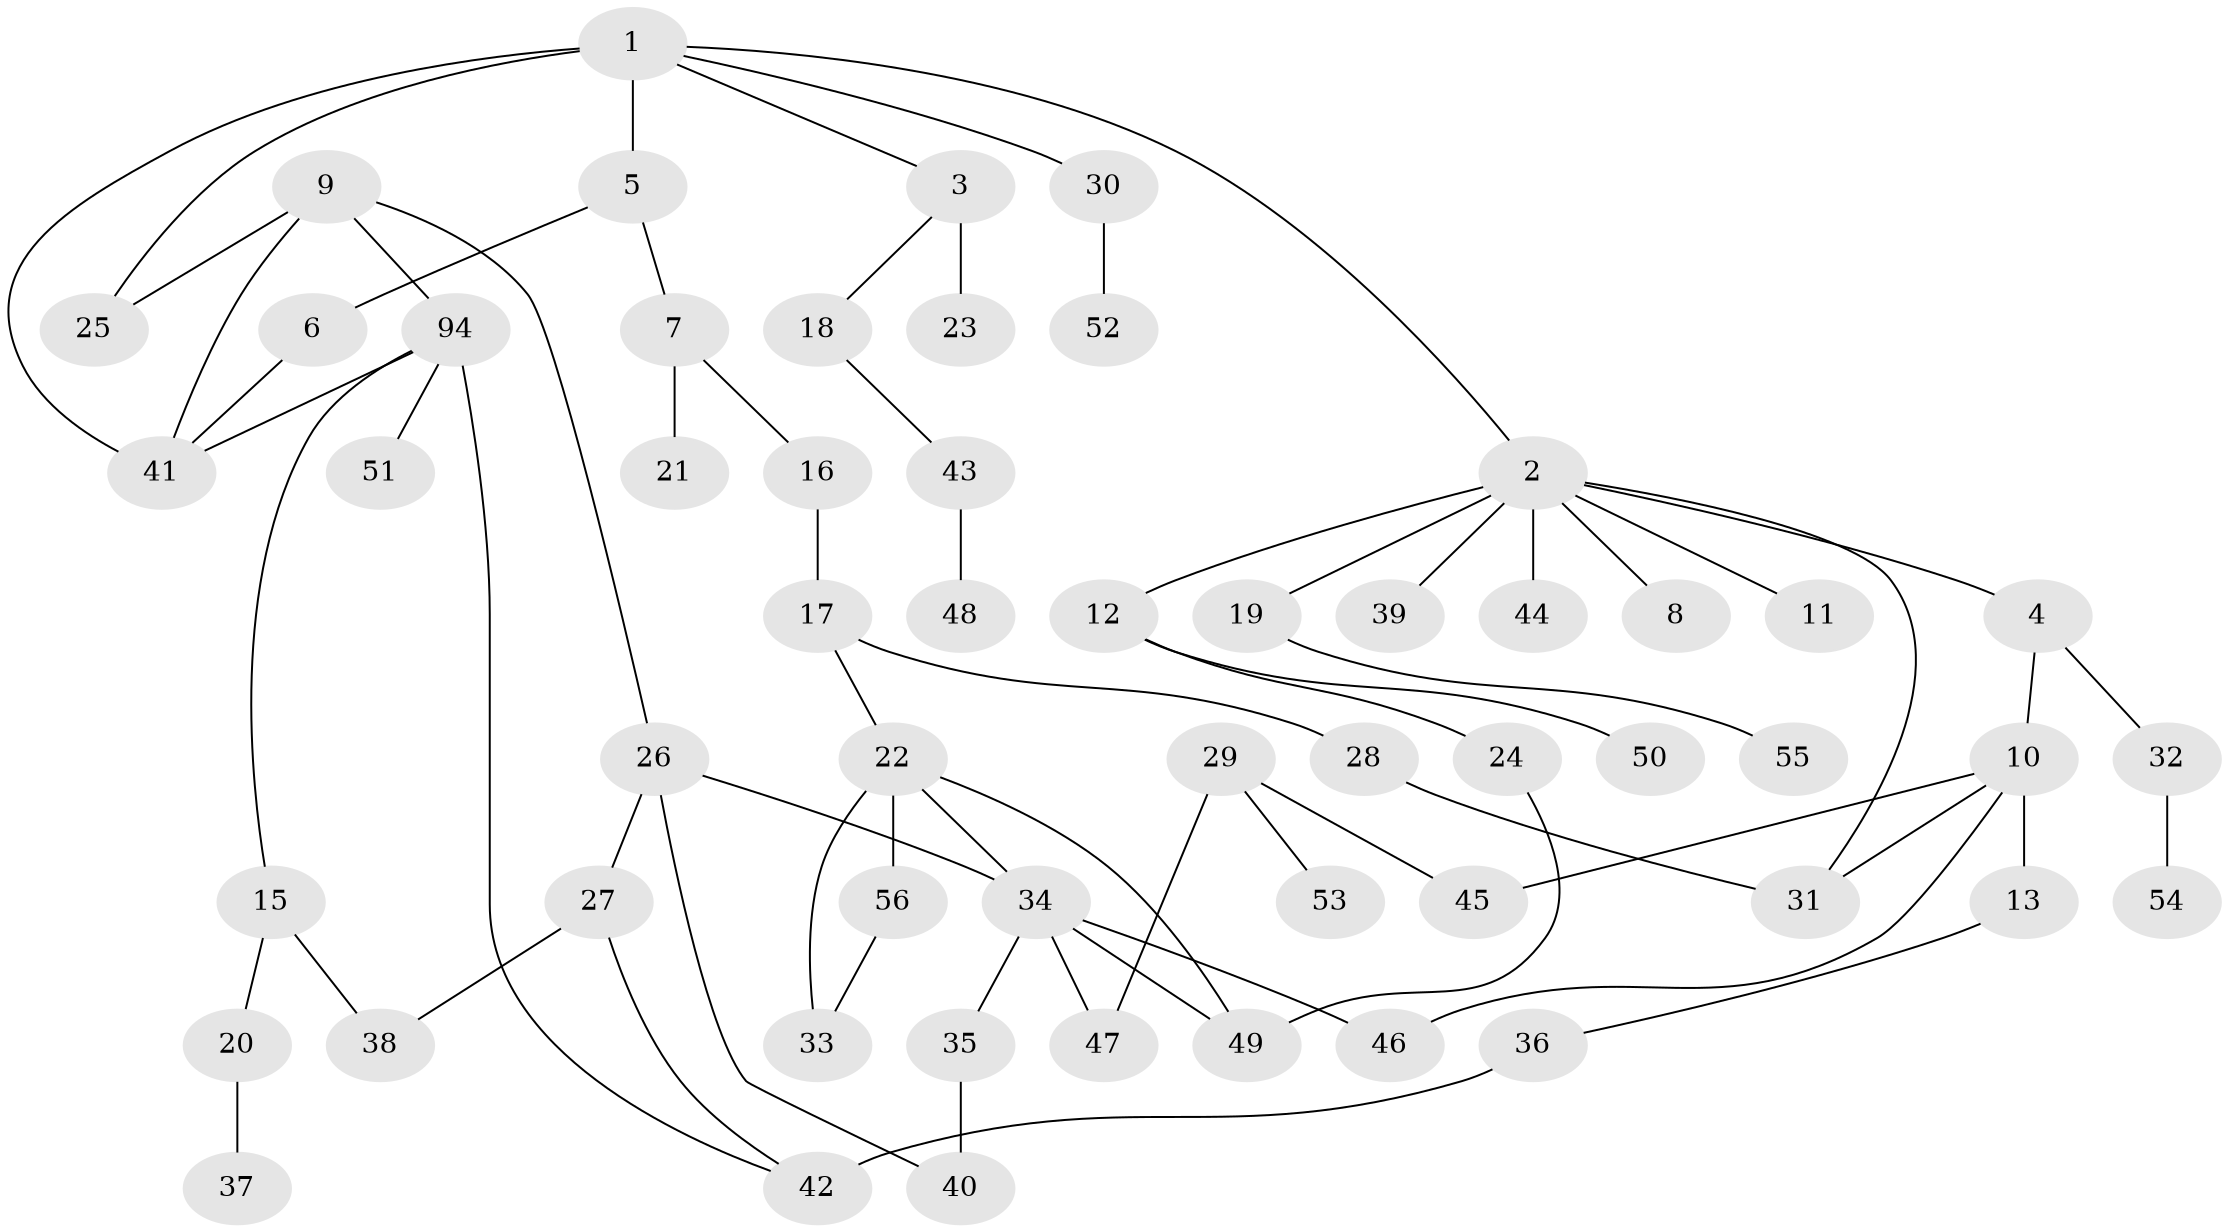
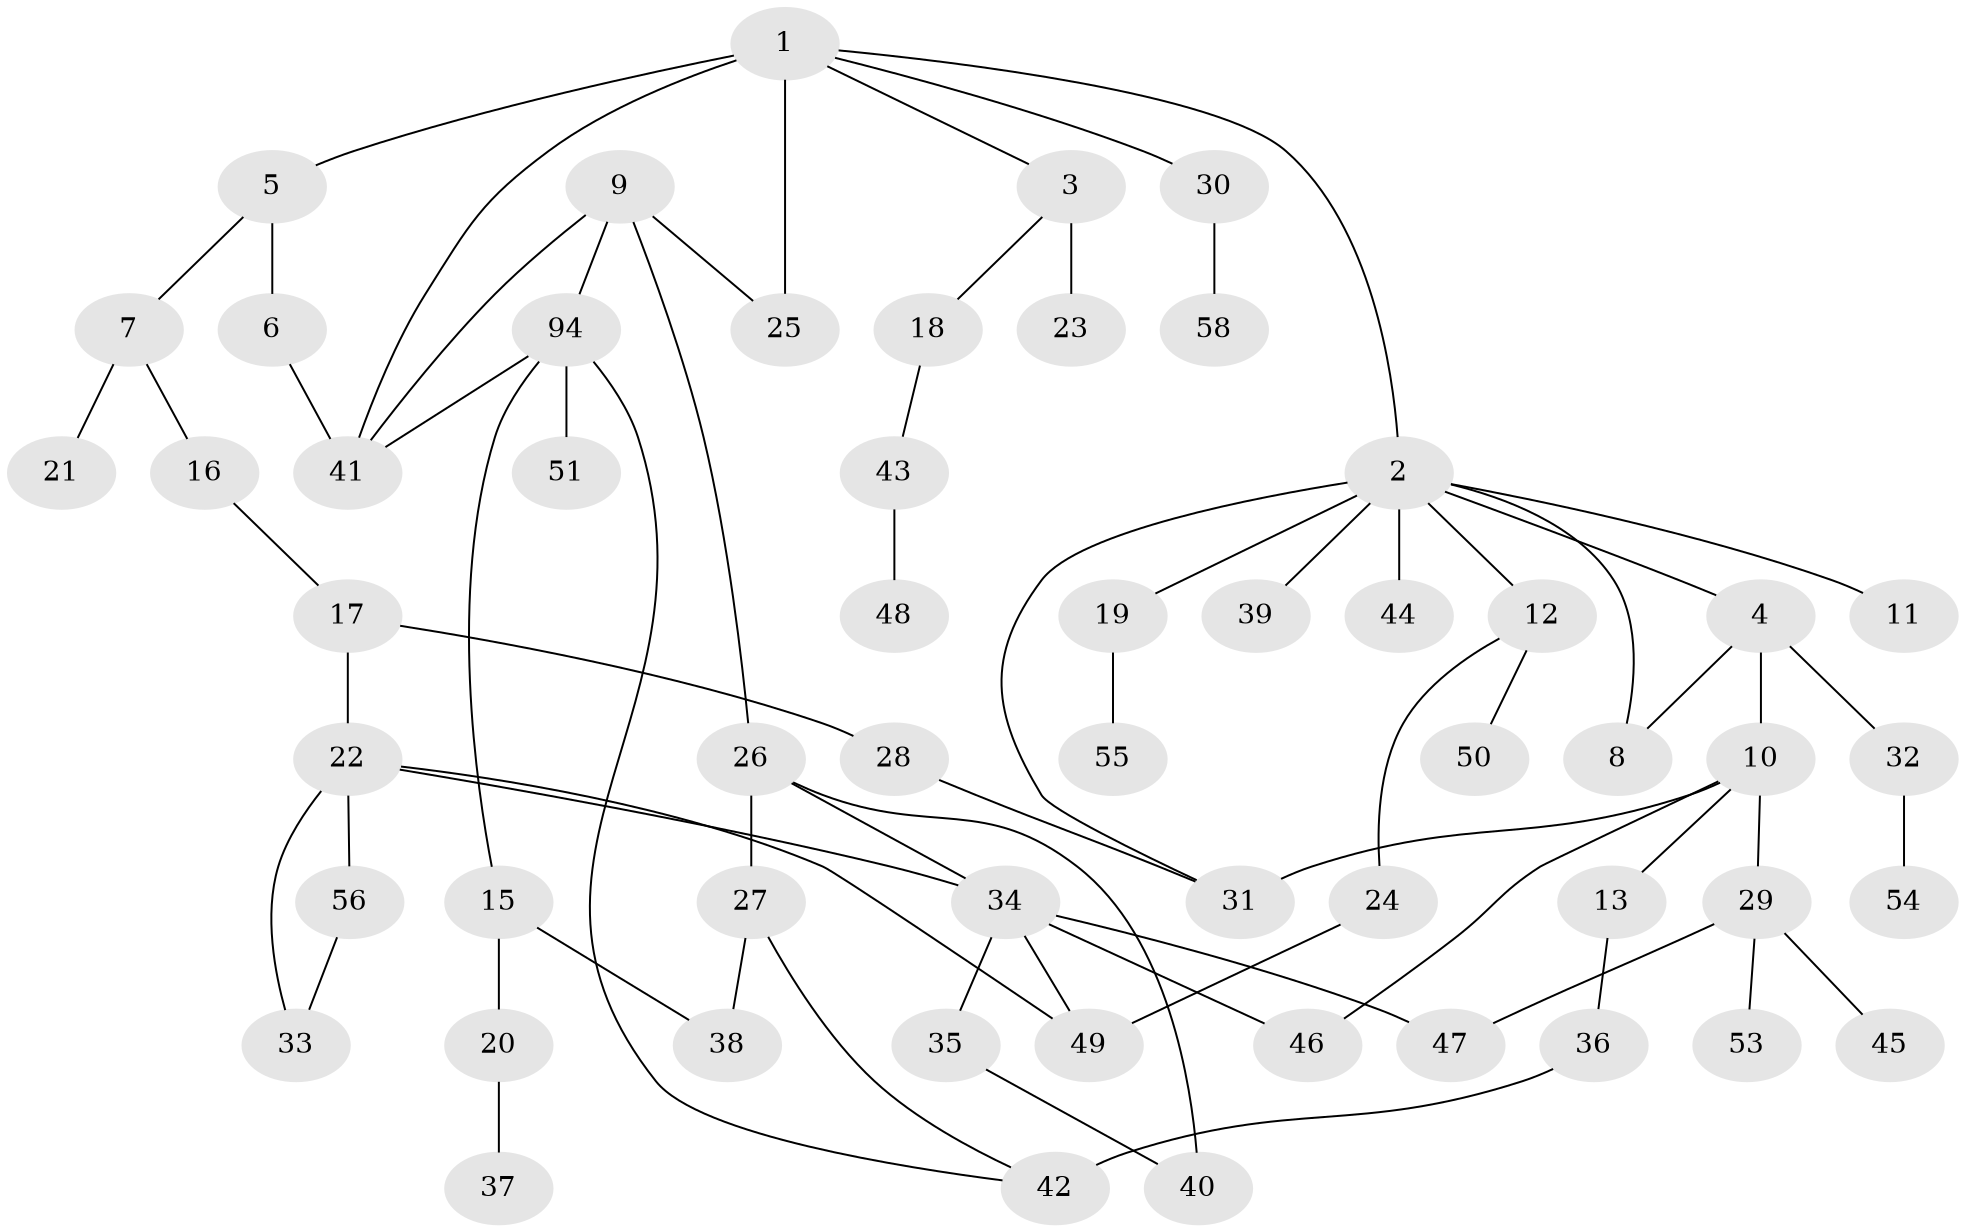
node "52": label "52" -> "58"
edge "4" -- "8": added
edge "10" -- "45": now "10" -- "29"
